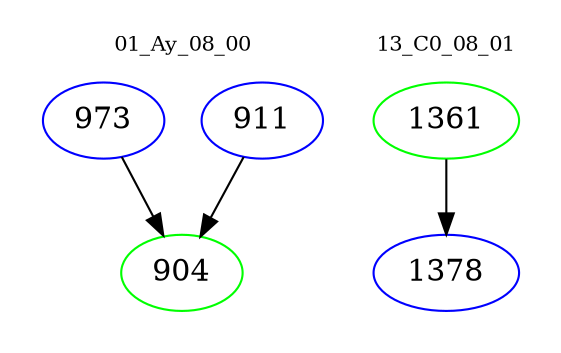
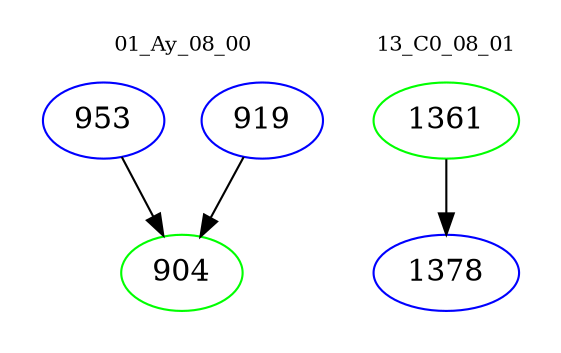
node "973": label "973" -> "953"
node "911": label "911" -> "919"
